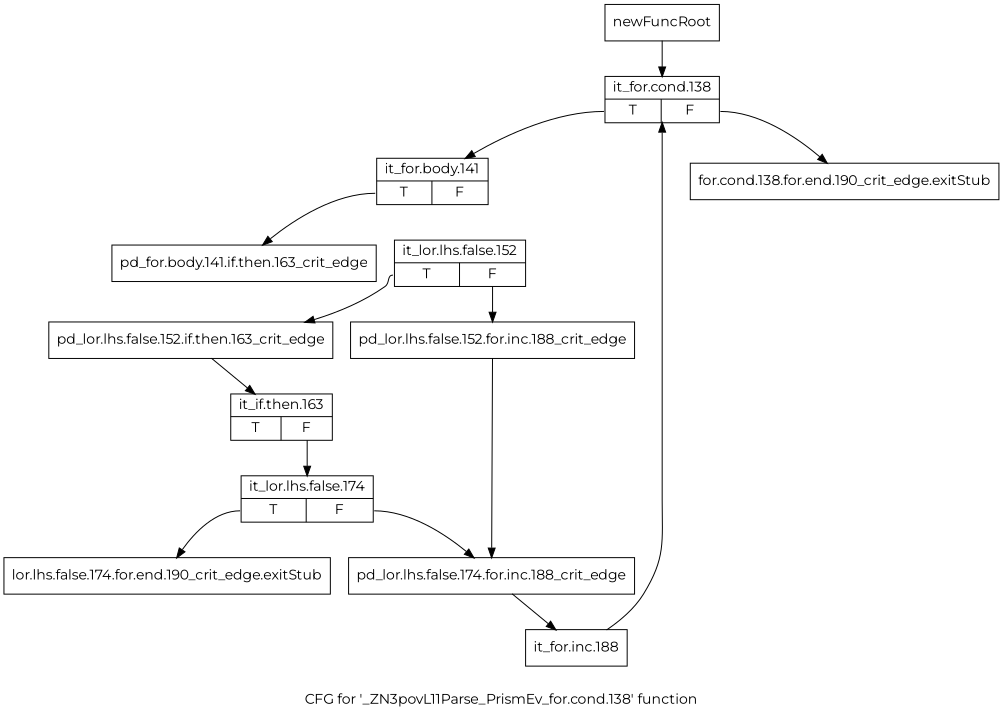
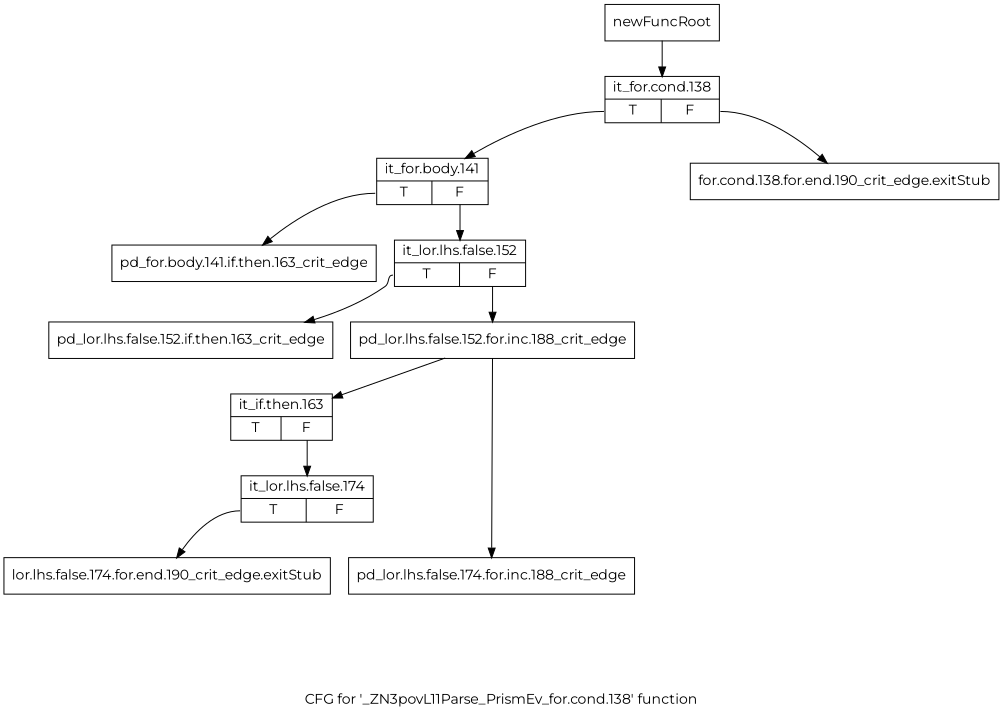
edge "it_for.body.141" -> "it_lor.lhs.false.152": added
edge "pd_lor.lhs.false.152.if.then.163_crit_edge" -> "it_if.then.163": now "pd_lor.lhs.false.152.for.inc.188_crit_edge" -> "it_if.then.163"
edge "it_lor.lhs.false.174" -> "pd_lor.lhs.false.174.for.inc.188_crit_edge": removed
node "it_for.inc.188": removed
